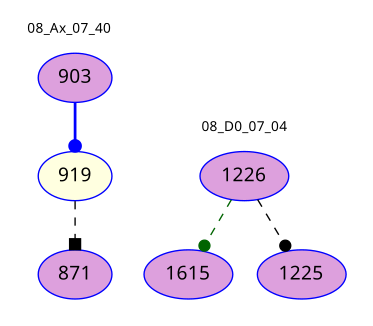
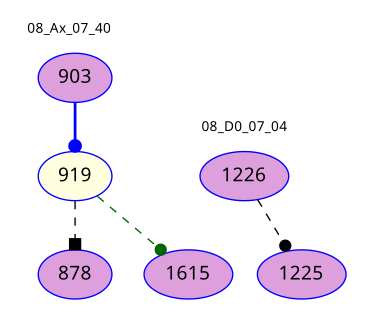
edge "1226" -> "1615": now "919" -> "1615"
node "871": label "871" -> "878"
